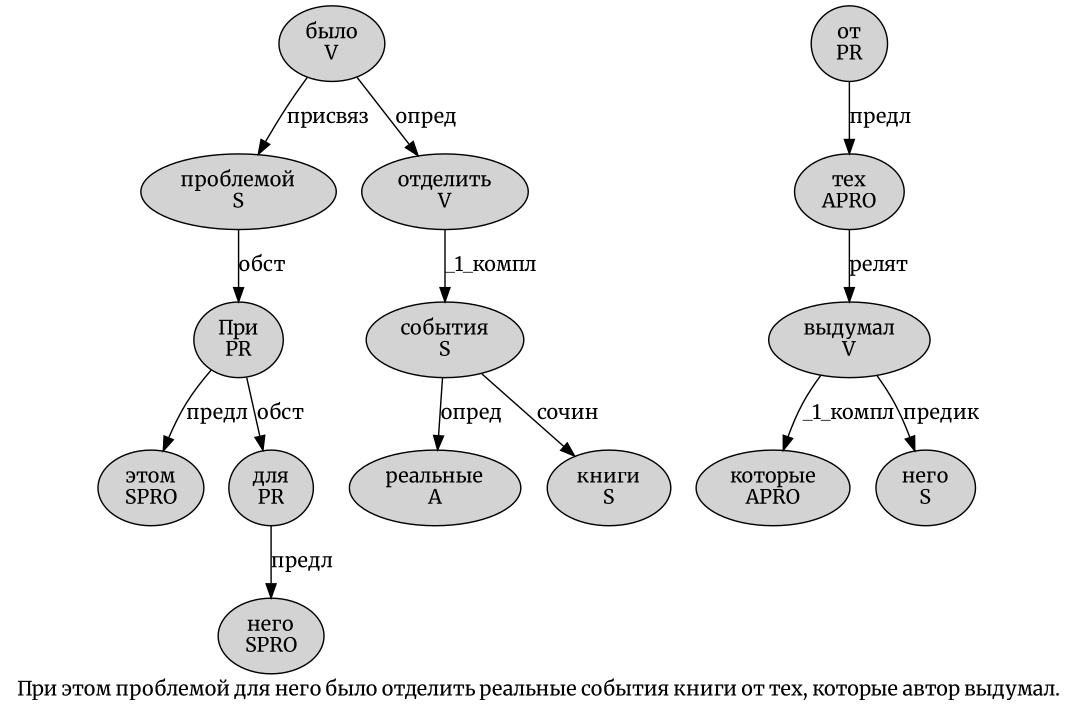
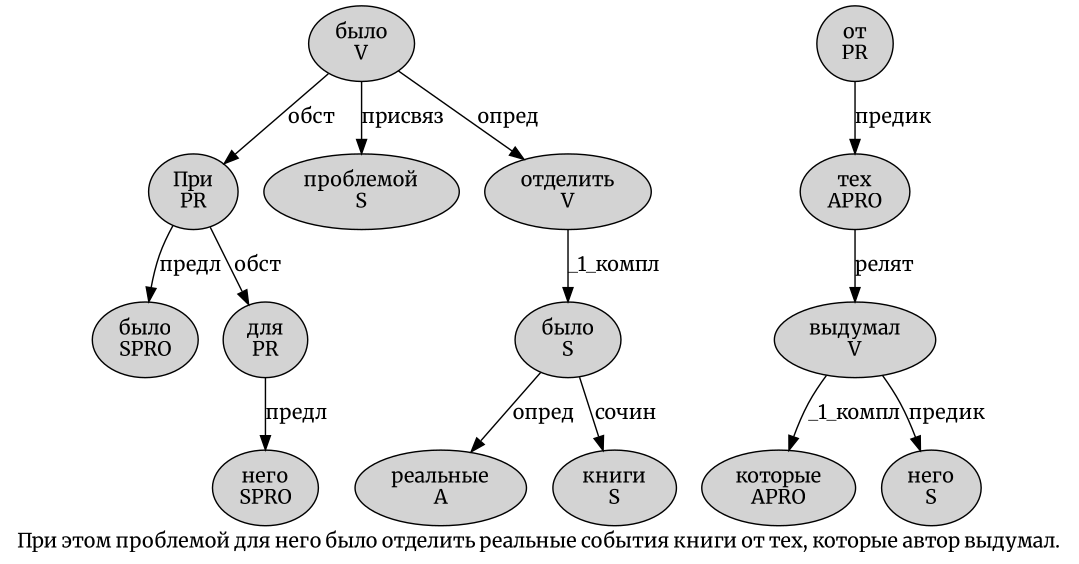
edge "от PR" -> "тех APRO": label "предл" -> "предик"
edge "проблемой S" -> "При PR": now "было V" -> "При PR"
node "события S": label "события S" -> "было S"
node "этом SPRO": label "этом SPRO" -> "было SPRO"
